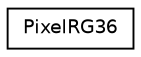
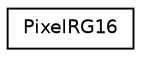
node "PixelRG36": label "PixelRG36" -> "PixelRG16"
